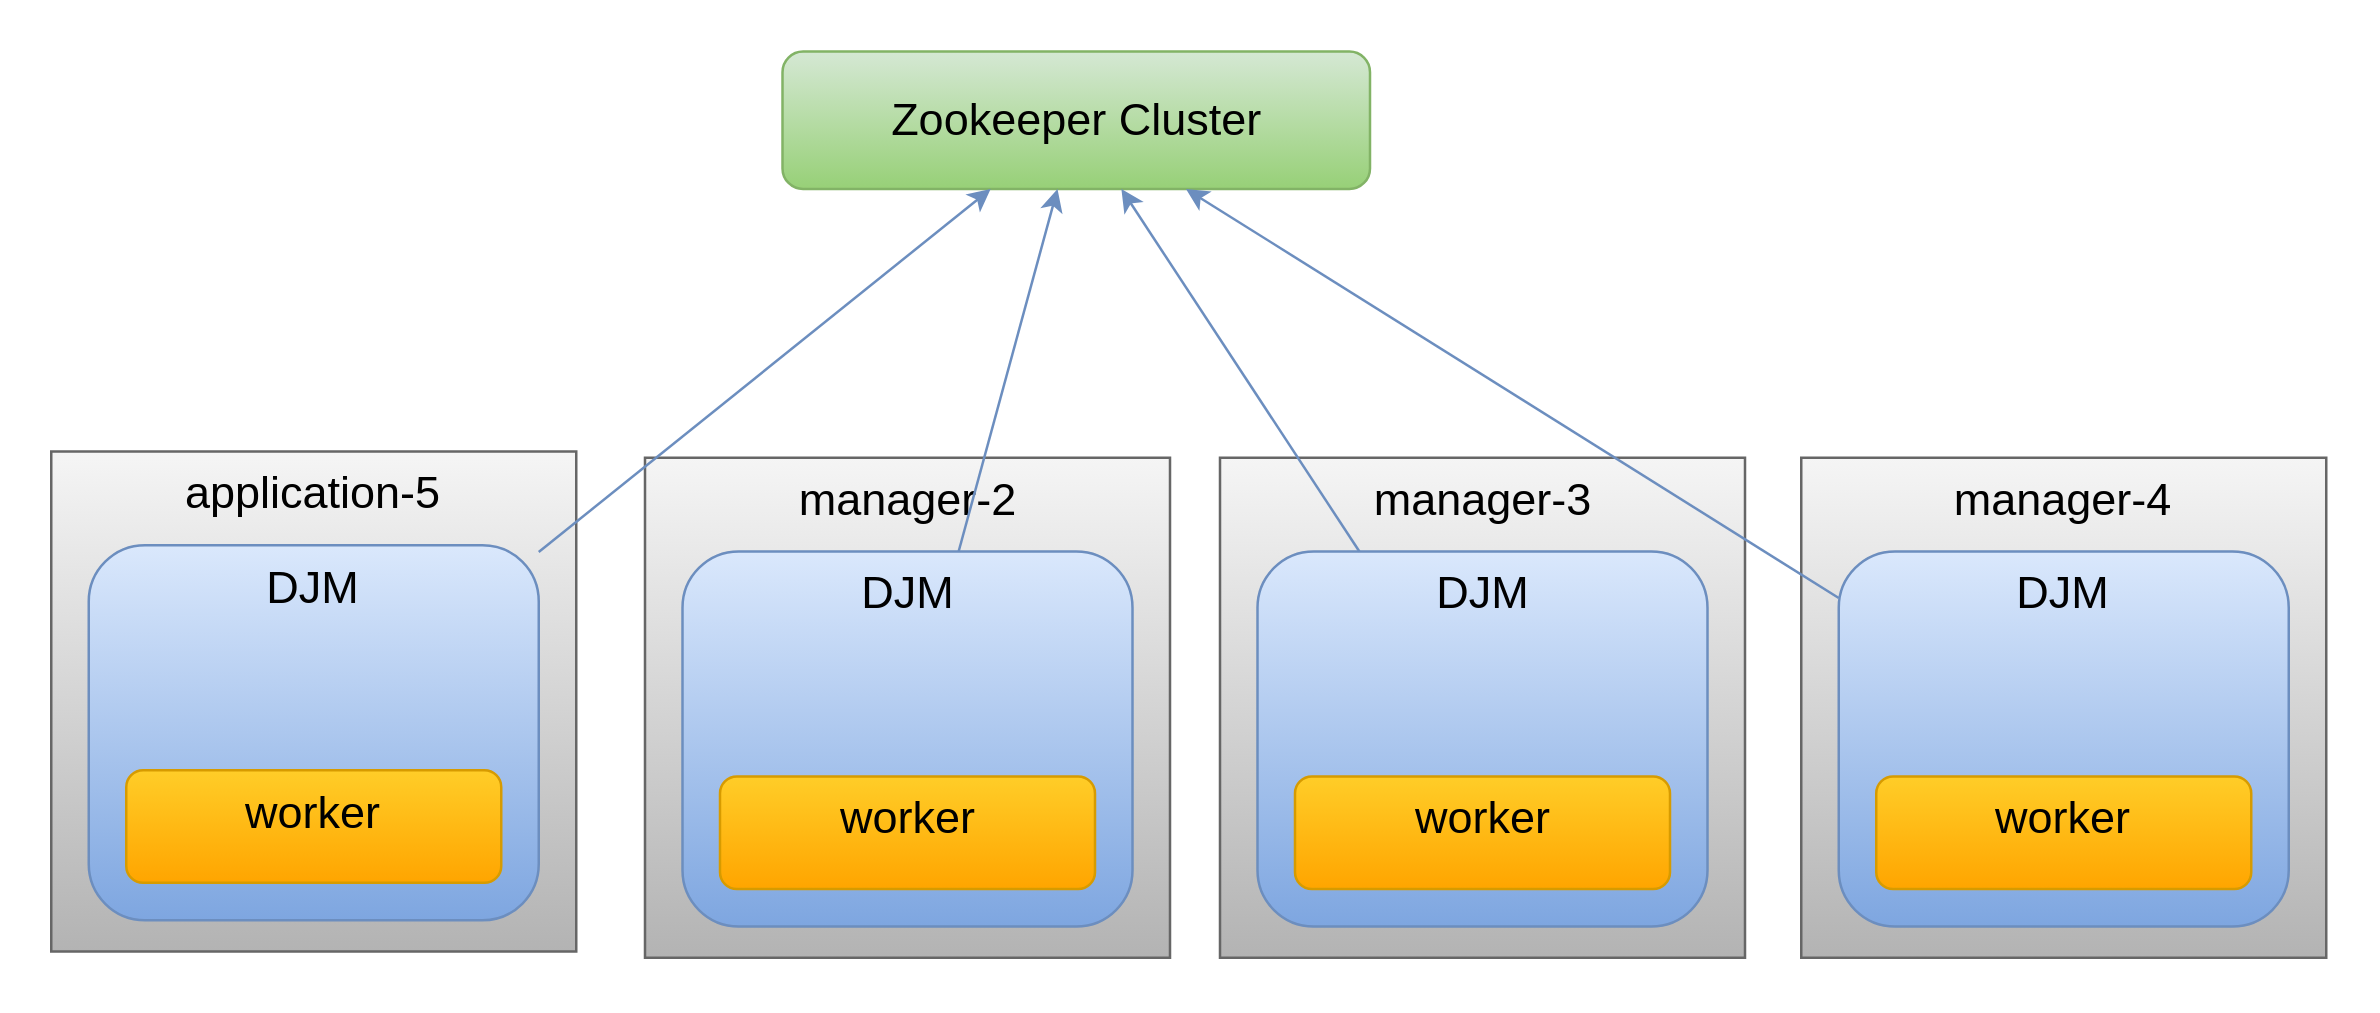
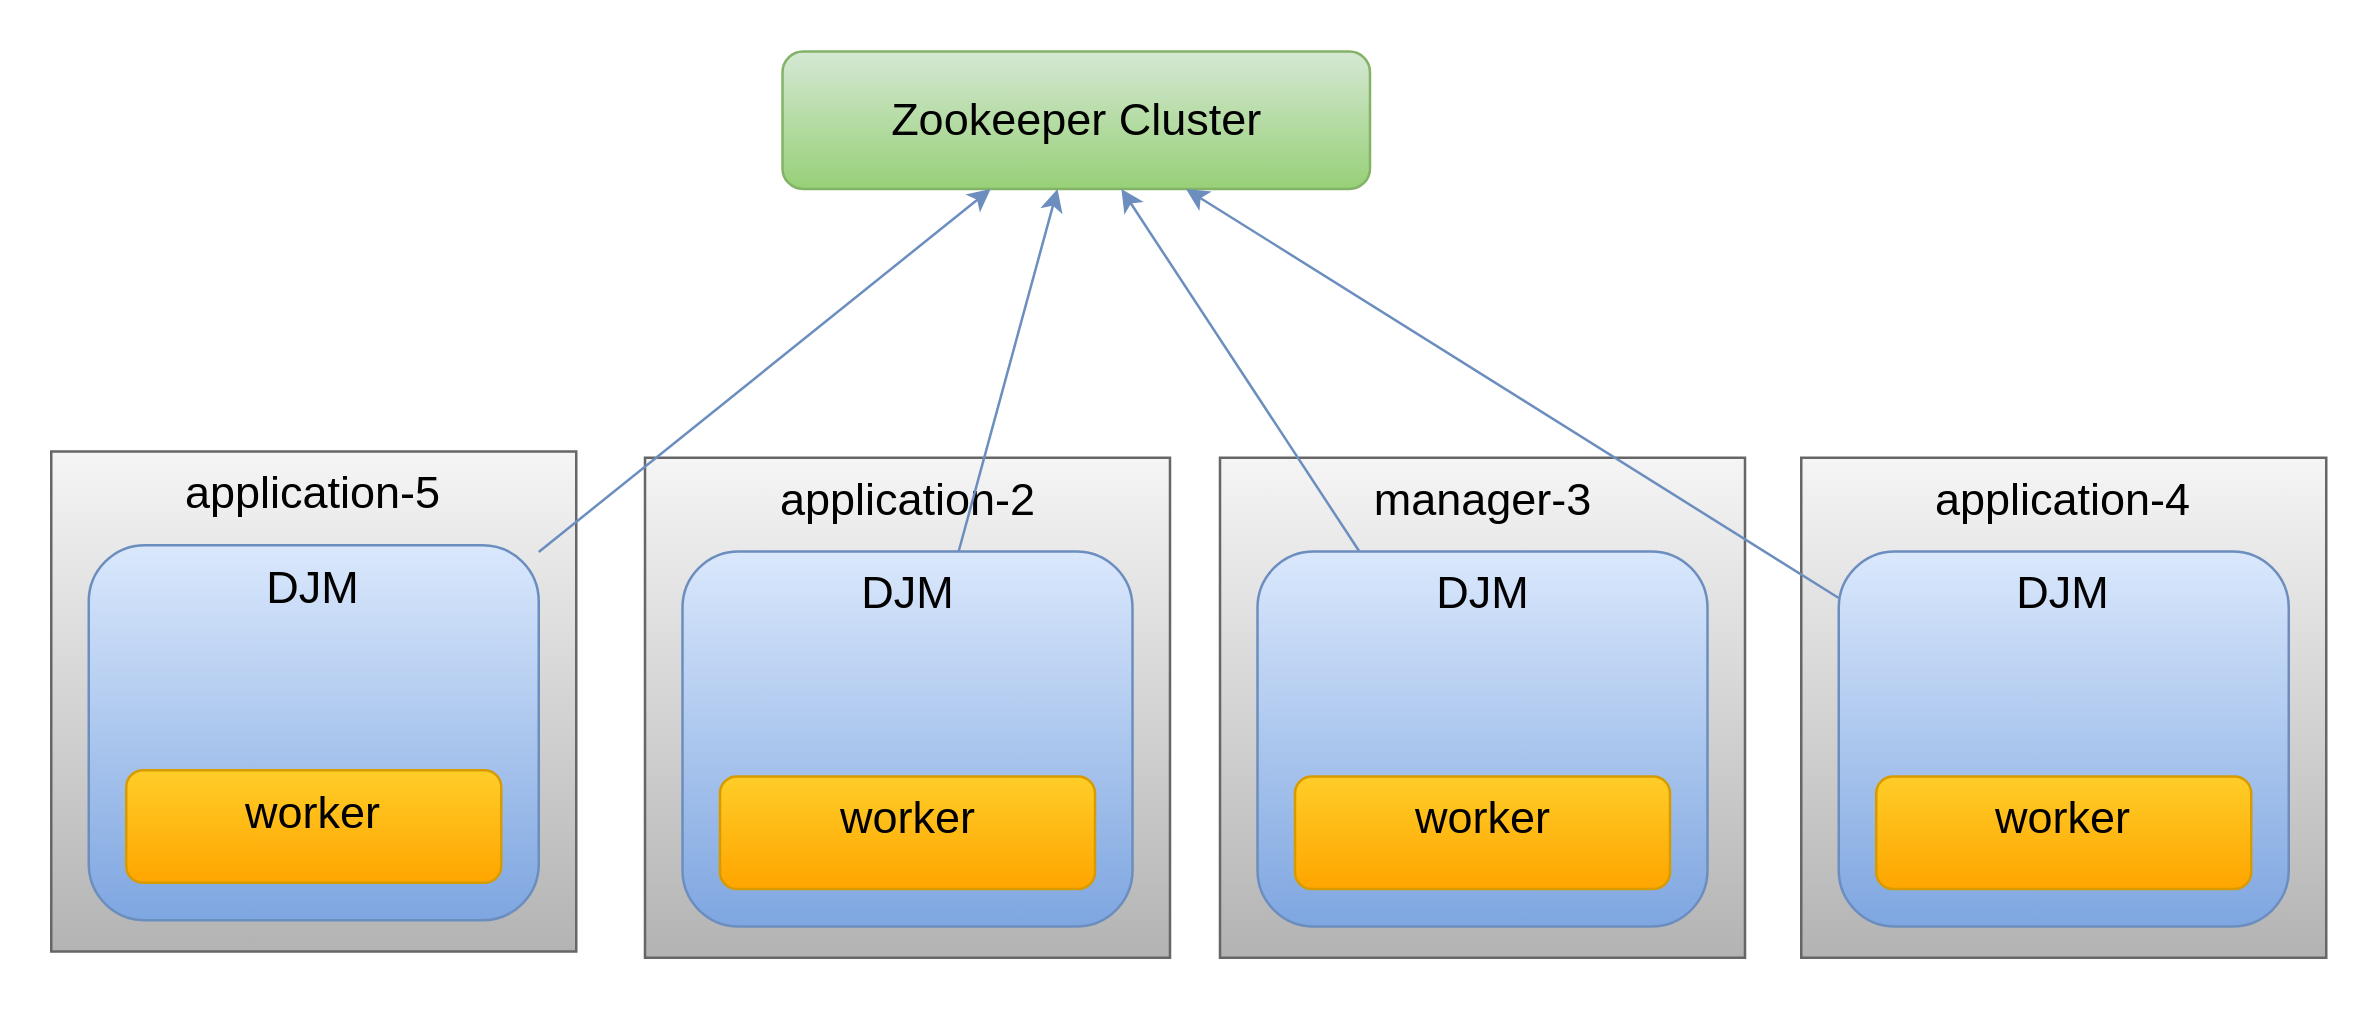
node "manager-2": label "manager-2" -> "application-2"
node "manager-4": label "manager-4" -> "application-4"
